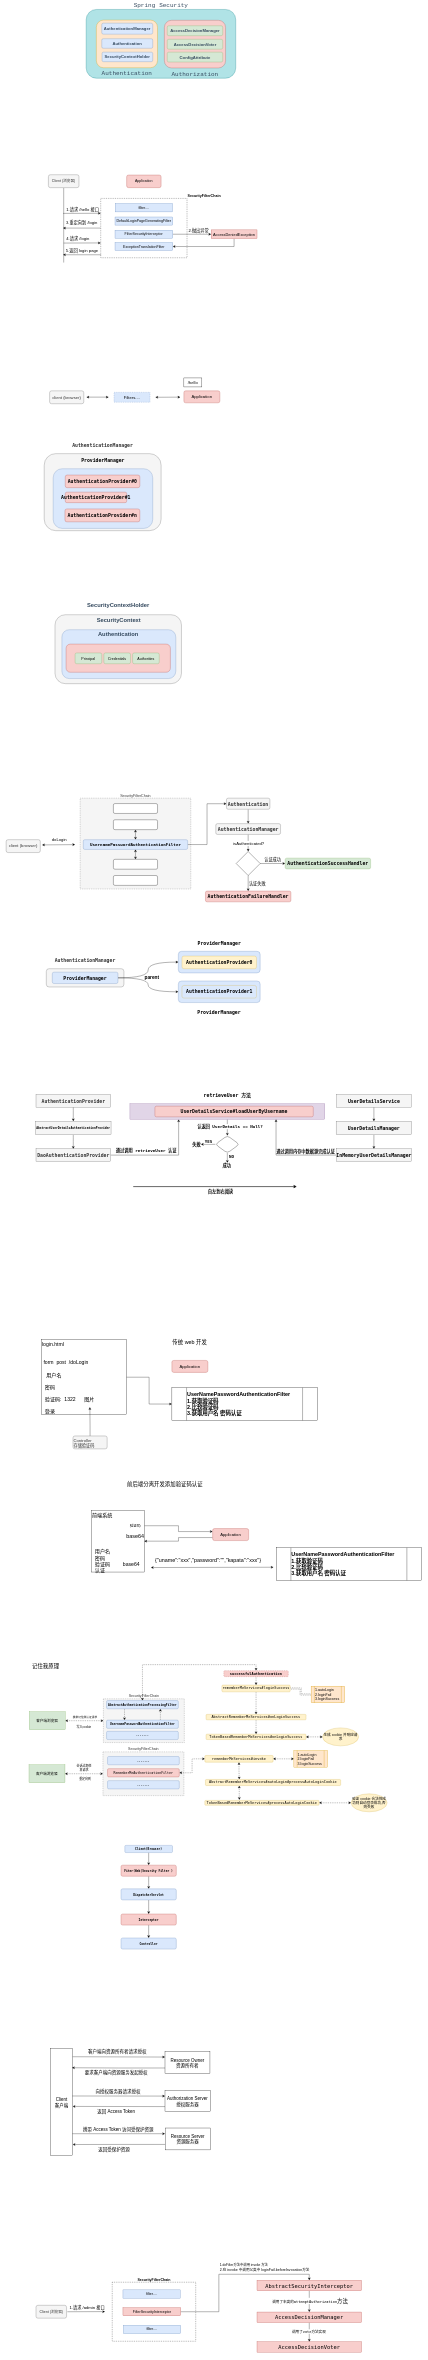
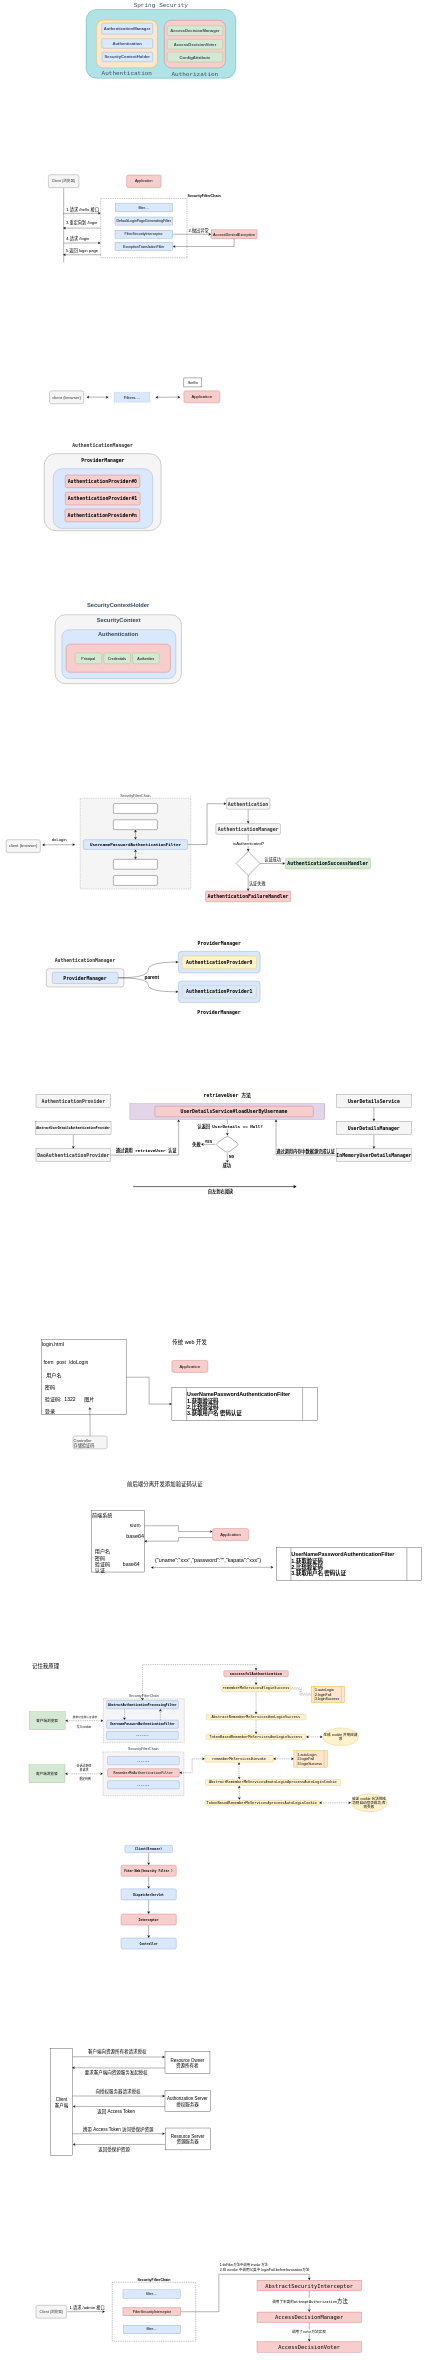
node "AuthenticationProvider#1": size 62x11 -> 75x13
edge "AuthenticationProvider" -> "AbstractUserDetailsAuthenticationProvider": removed
node "successfulAuthentication": style dashed -> solid
